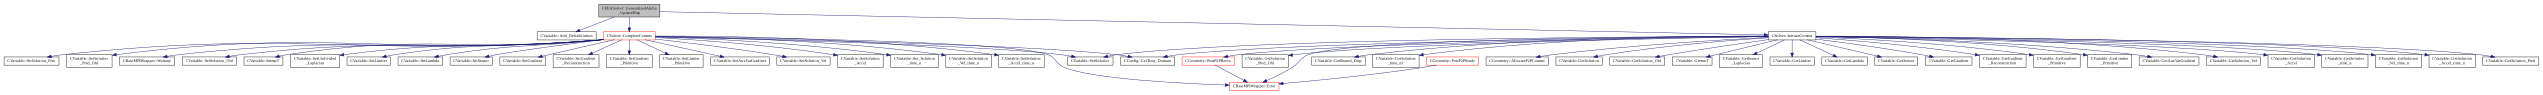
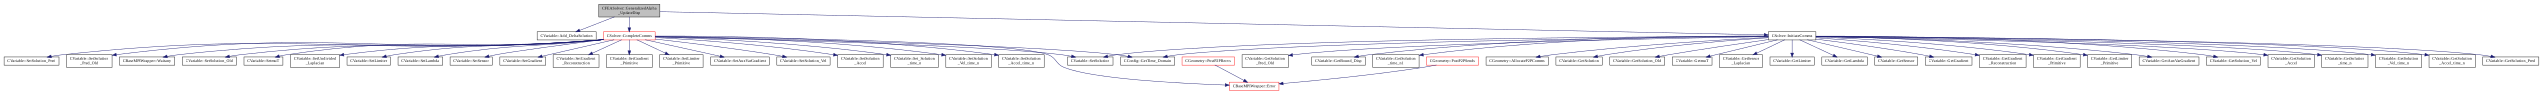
edge "CSolver::InitiateComms" -> "CBaseMPIWrapper::Error": removed
edge "CSolver::InitiateComms" -> "CGeometry::PostP2PRecvs": removed
